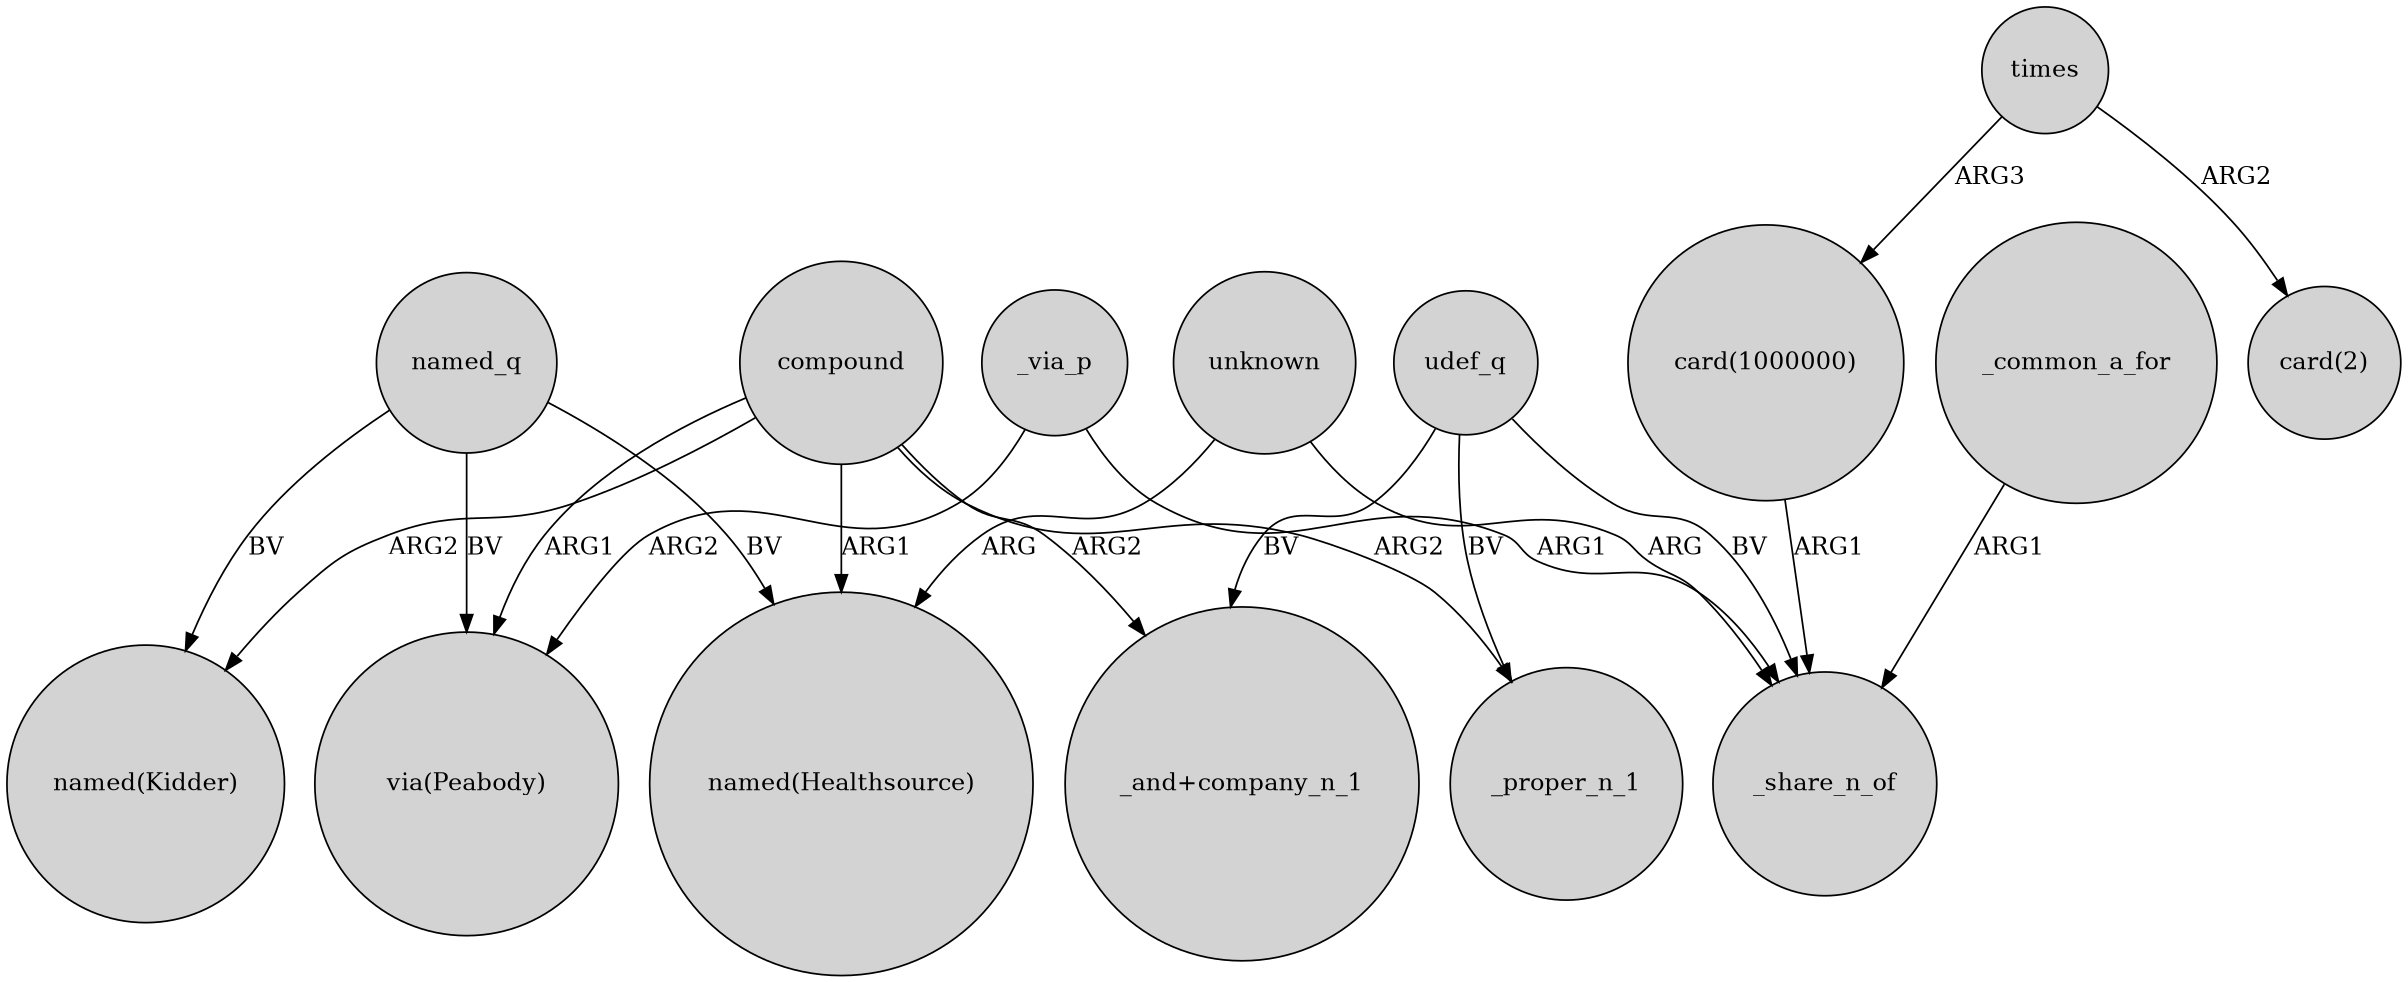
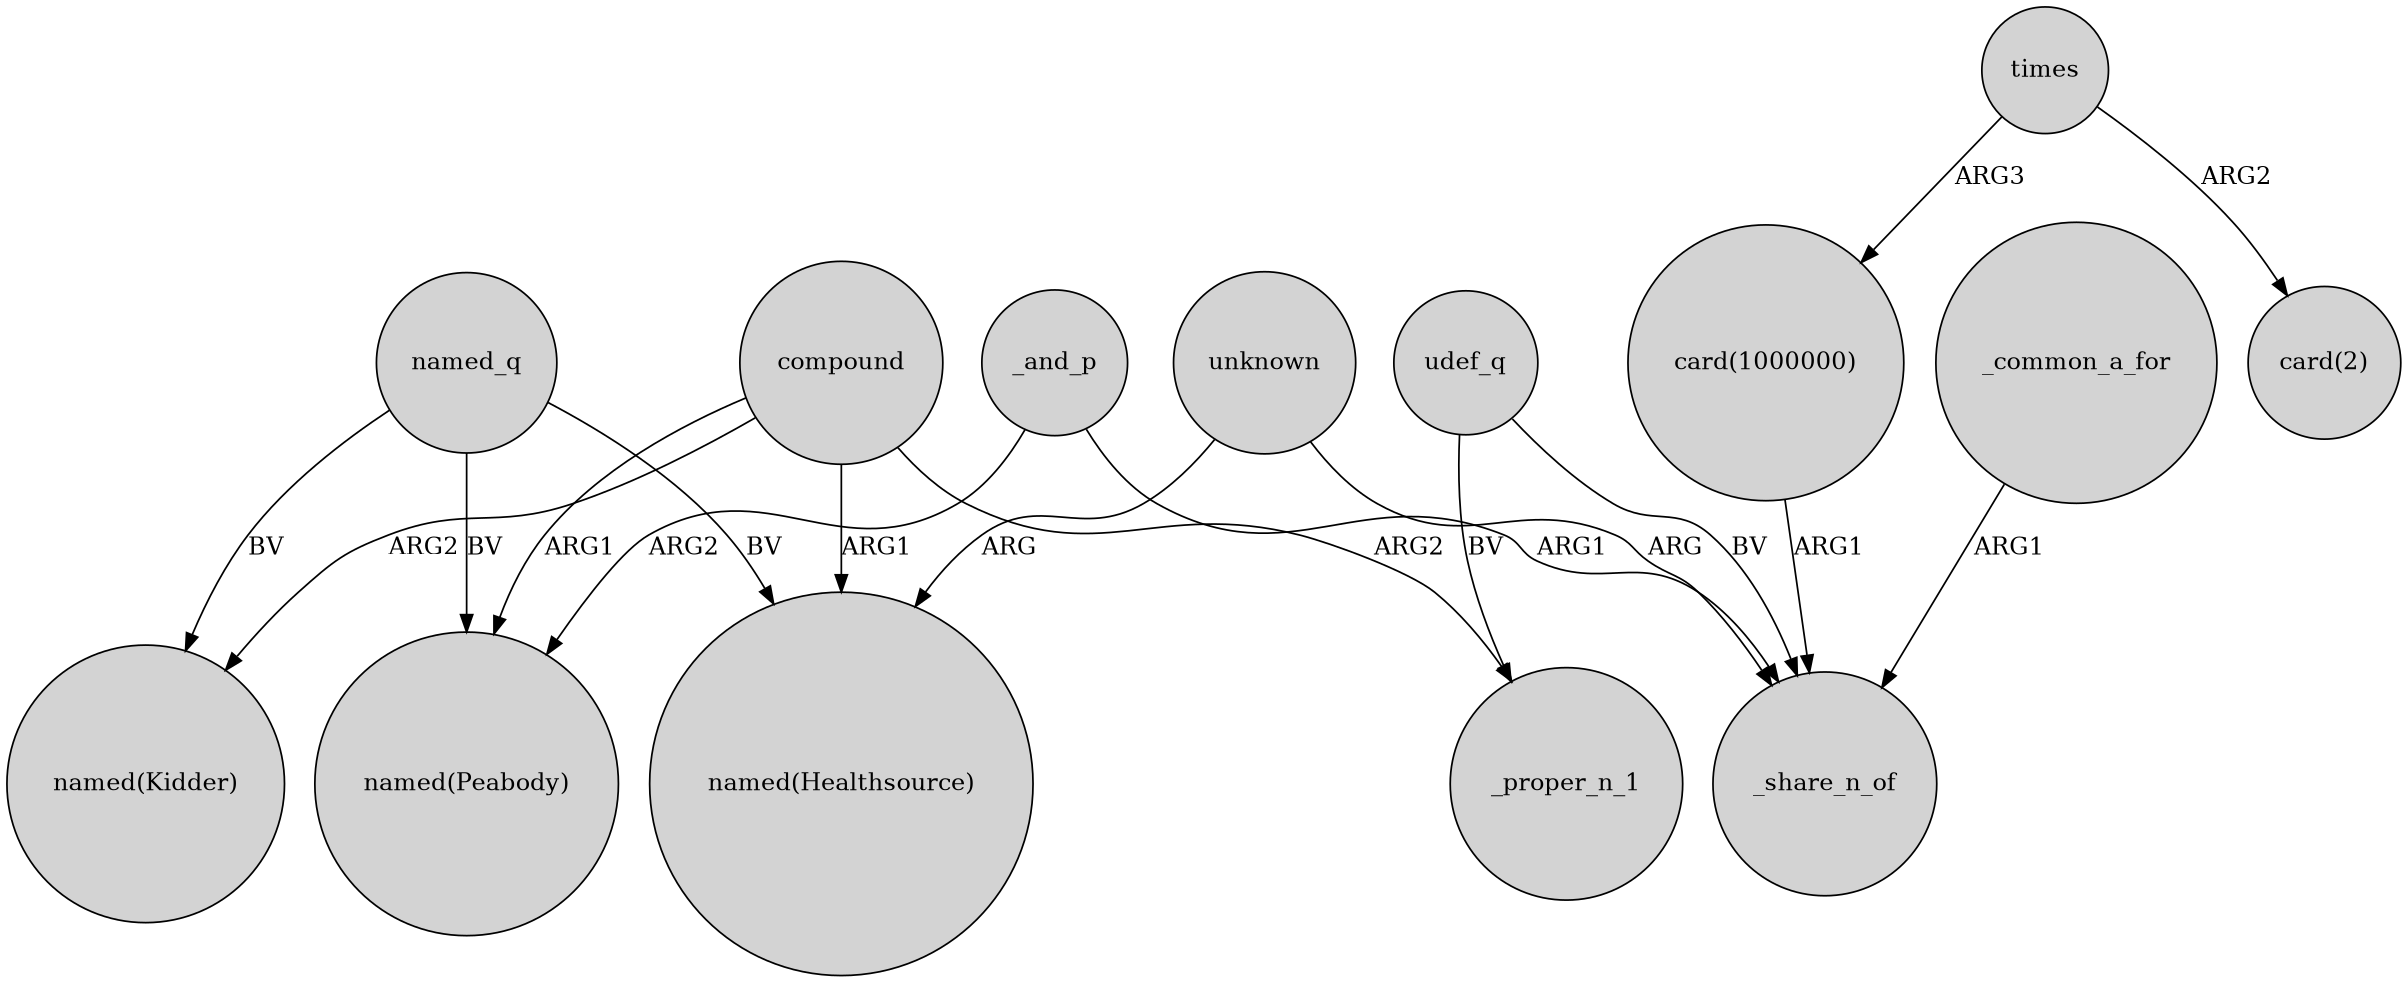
node "_via_p": label "_via_p" -> "_and_p"
node "via(Peabody)": label "via(Peabody)" -> "named(Peabody)"
node "_and+company_n_1": removed
